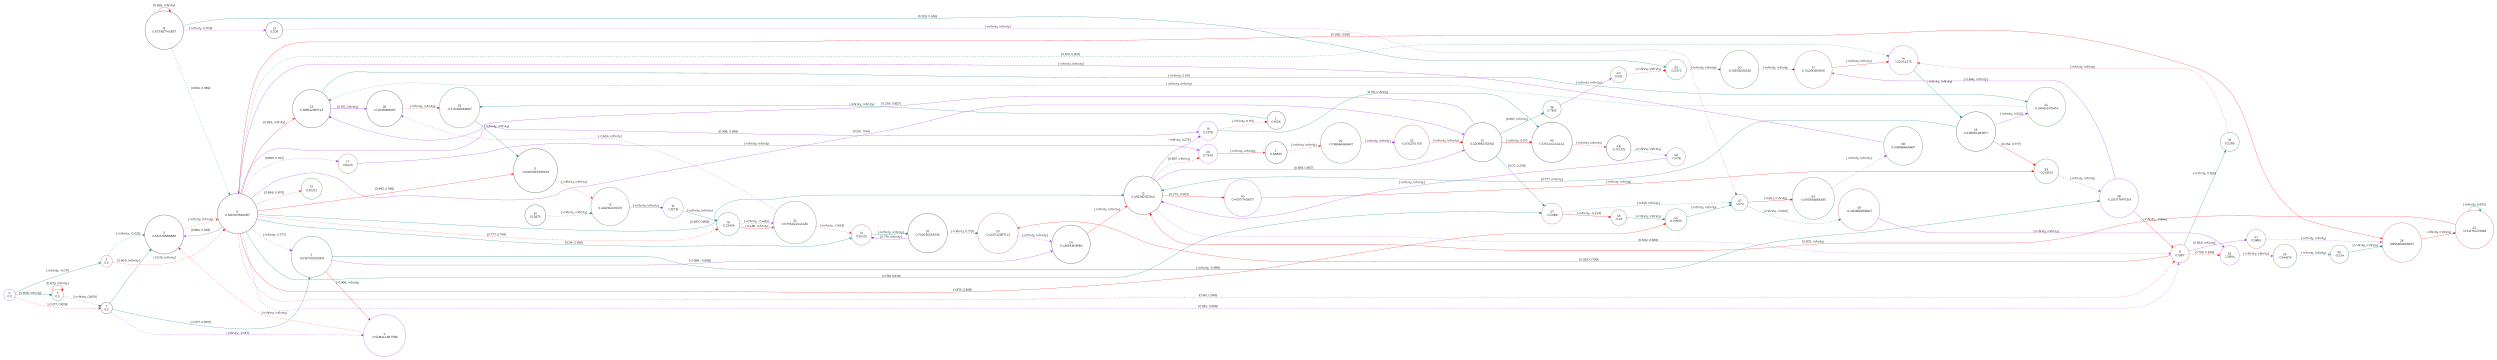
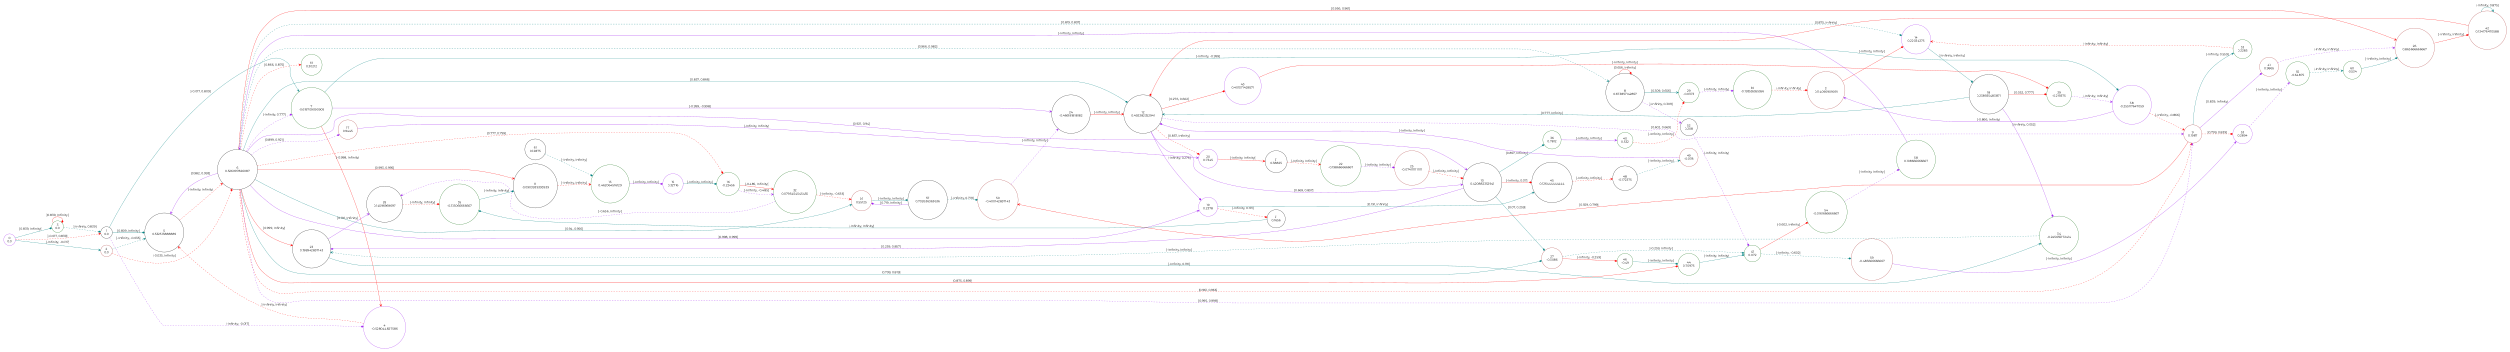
edge "8 0.673857142857" -> "6 0.526097826087": reversed
edge "38 -0.255117647059" -> "9 0.1987": style solid -> dashed
